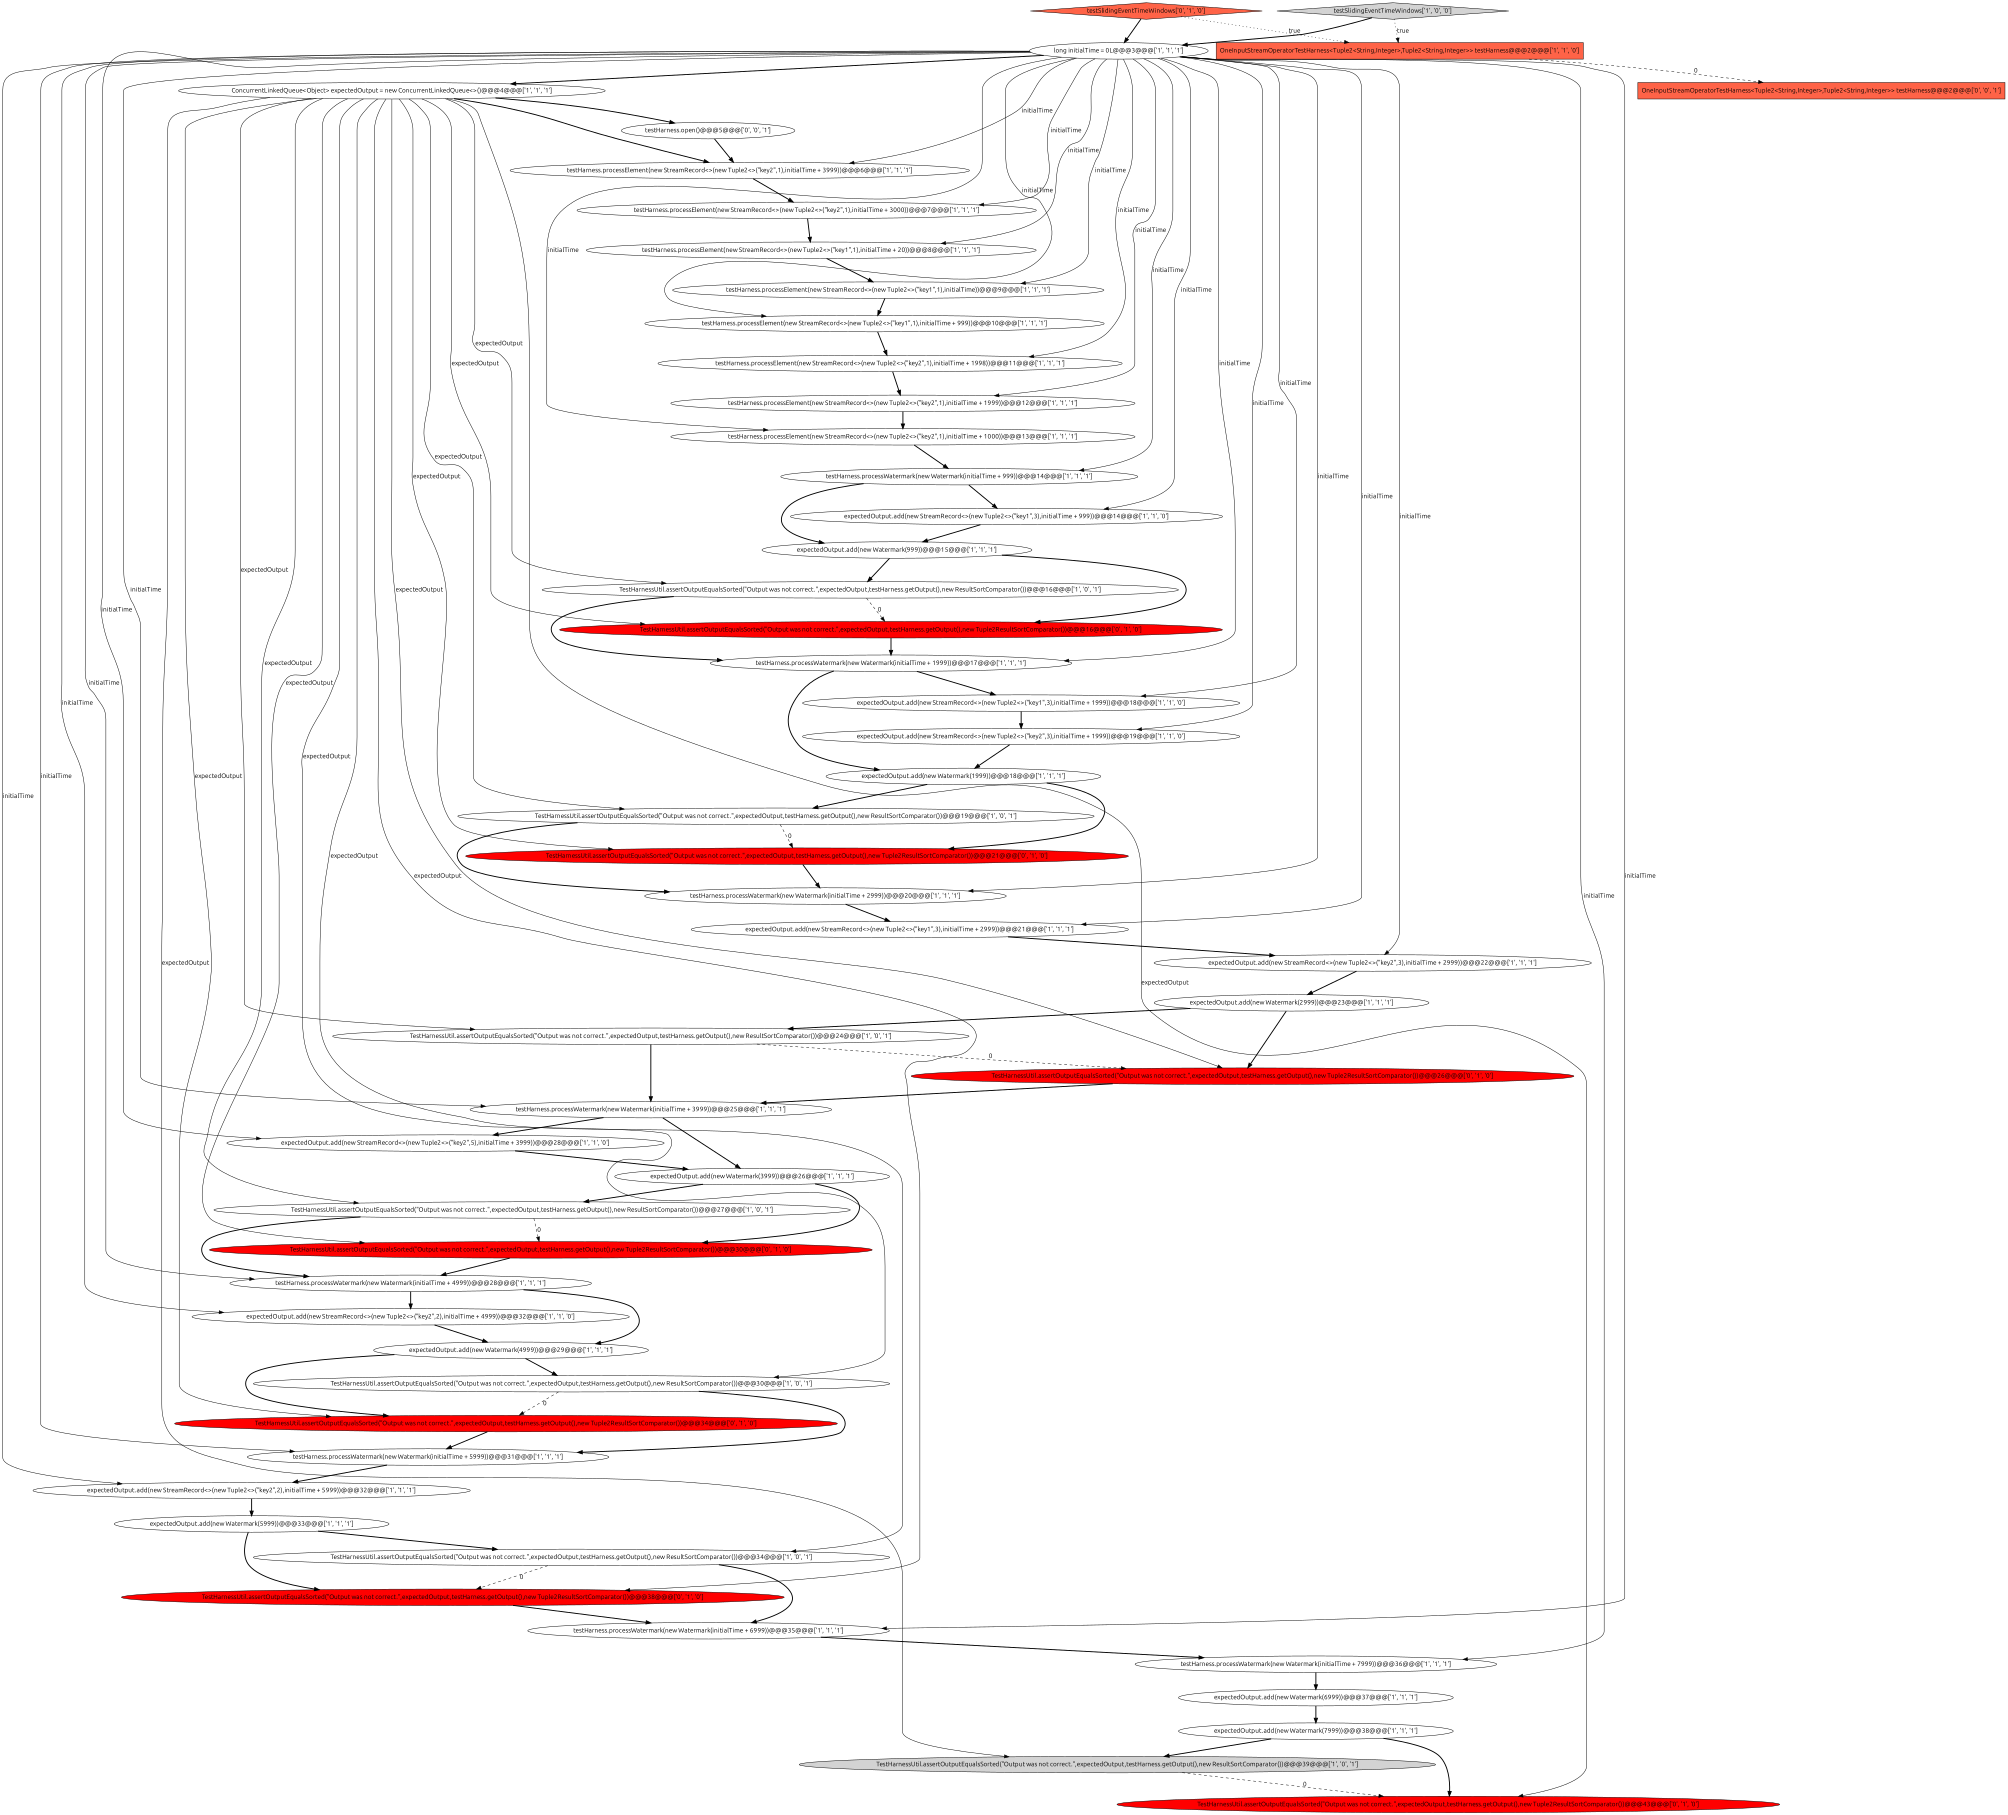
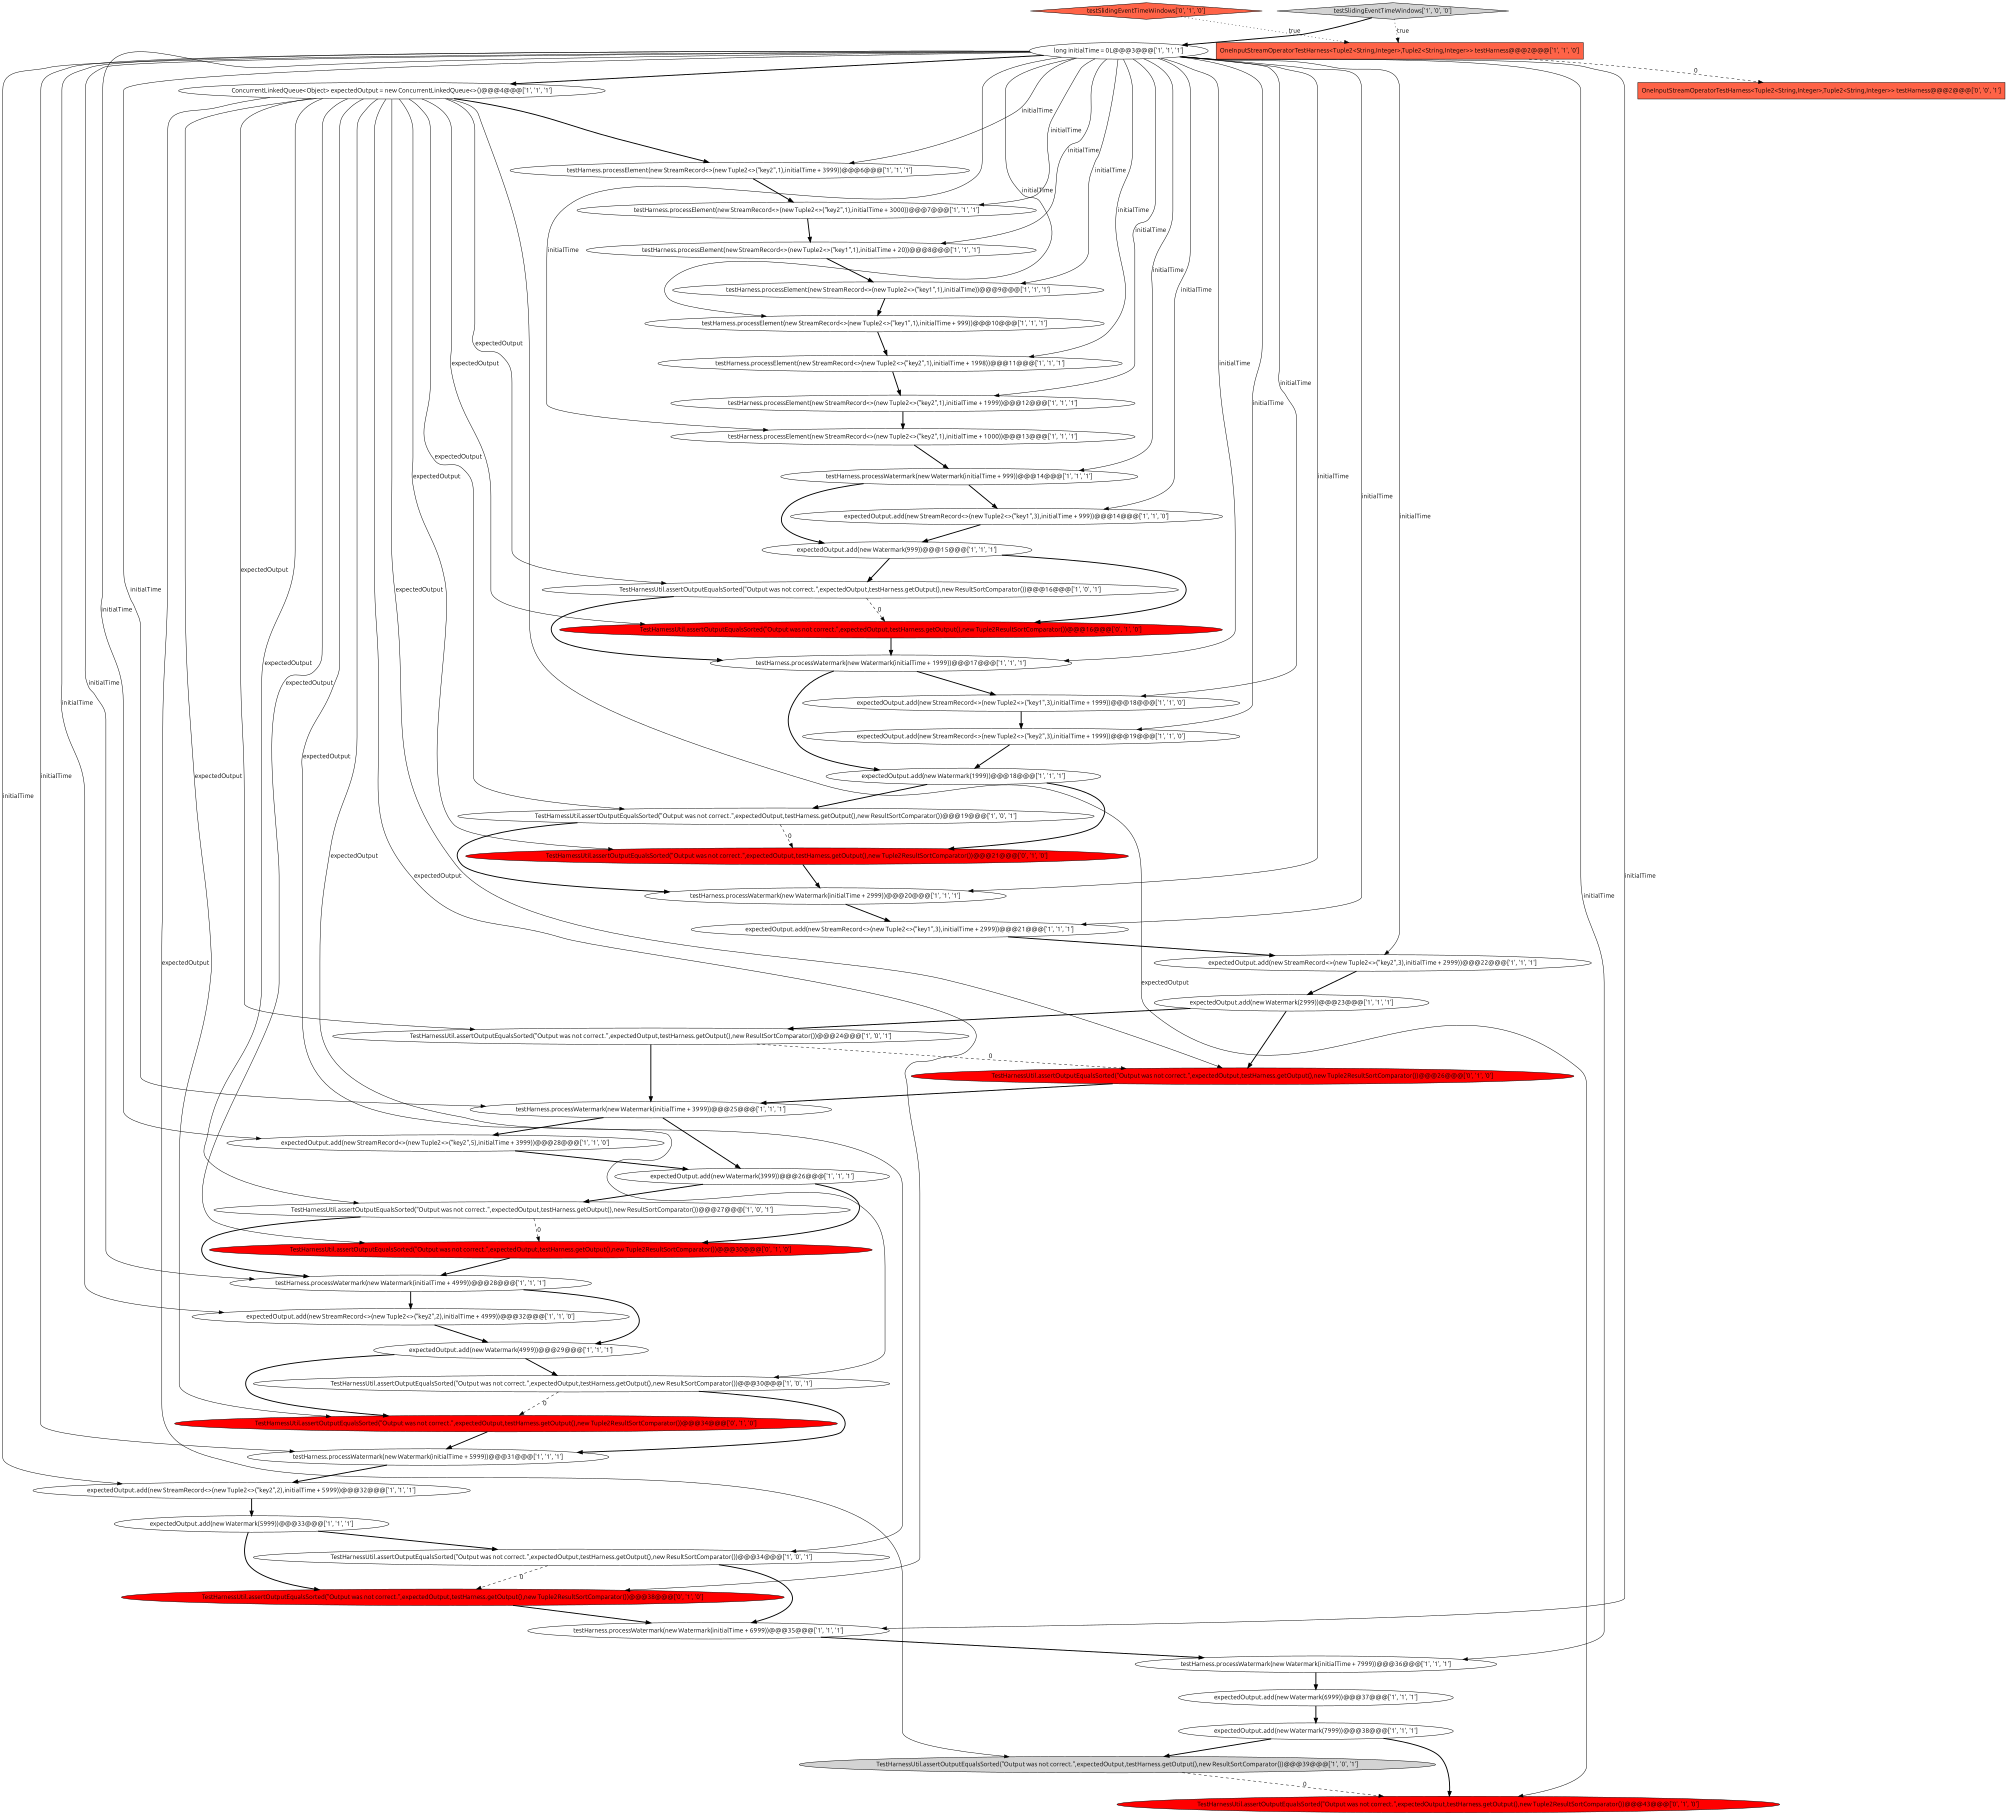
edge "testSlidingEventTimeWindows['0', '1', '0']" -> "long initialTime = 0L@@@3@@@['1', '1', '1']": removed
node "testHarness.open()@@@5@@@['0', '0', '1']": removed
